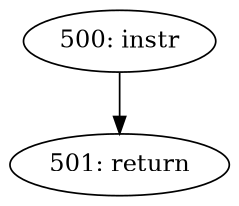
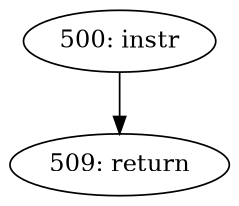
node "501: return": label "501: return" -> "509: return"
